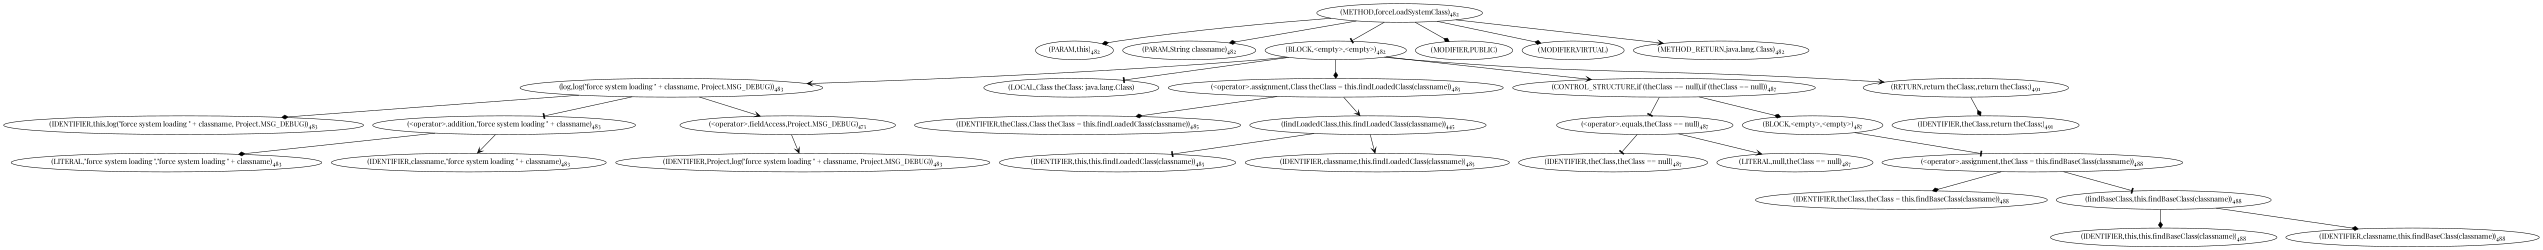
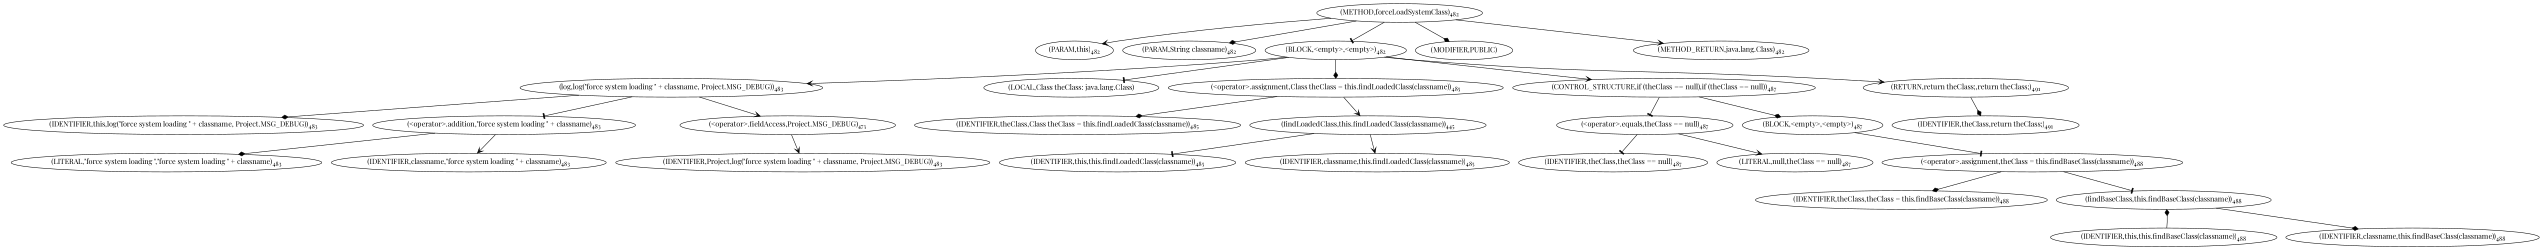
edge "(METHOD,forceLoadSystemClass)" -> "(PARAM,this)": arrowhead diamond -> vee
node "(MODIFIER,VIRTUAL)": removed
edge "(findBaseClass,this.findBaseClass(classname))" -> "(IDENTIFIER,this,this.findBaseClass(classname))": reversed
